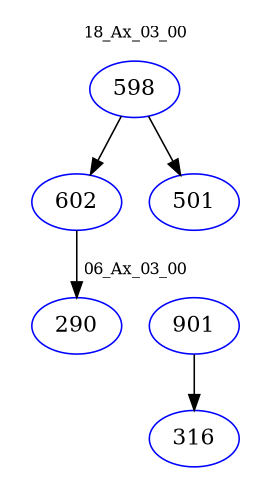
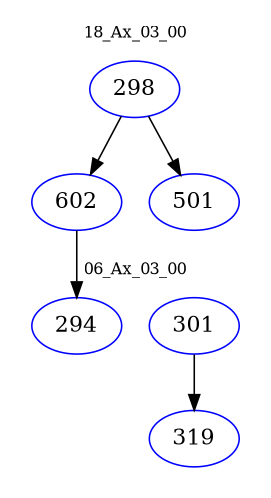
node "598": label "598" -> "298"
node "290": label "290" -> "294"
node "901": label "901" -> "301"
node "316": label "316" -> "319"
